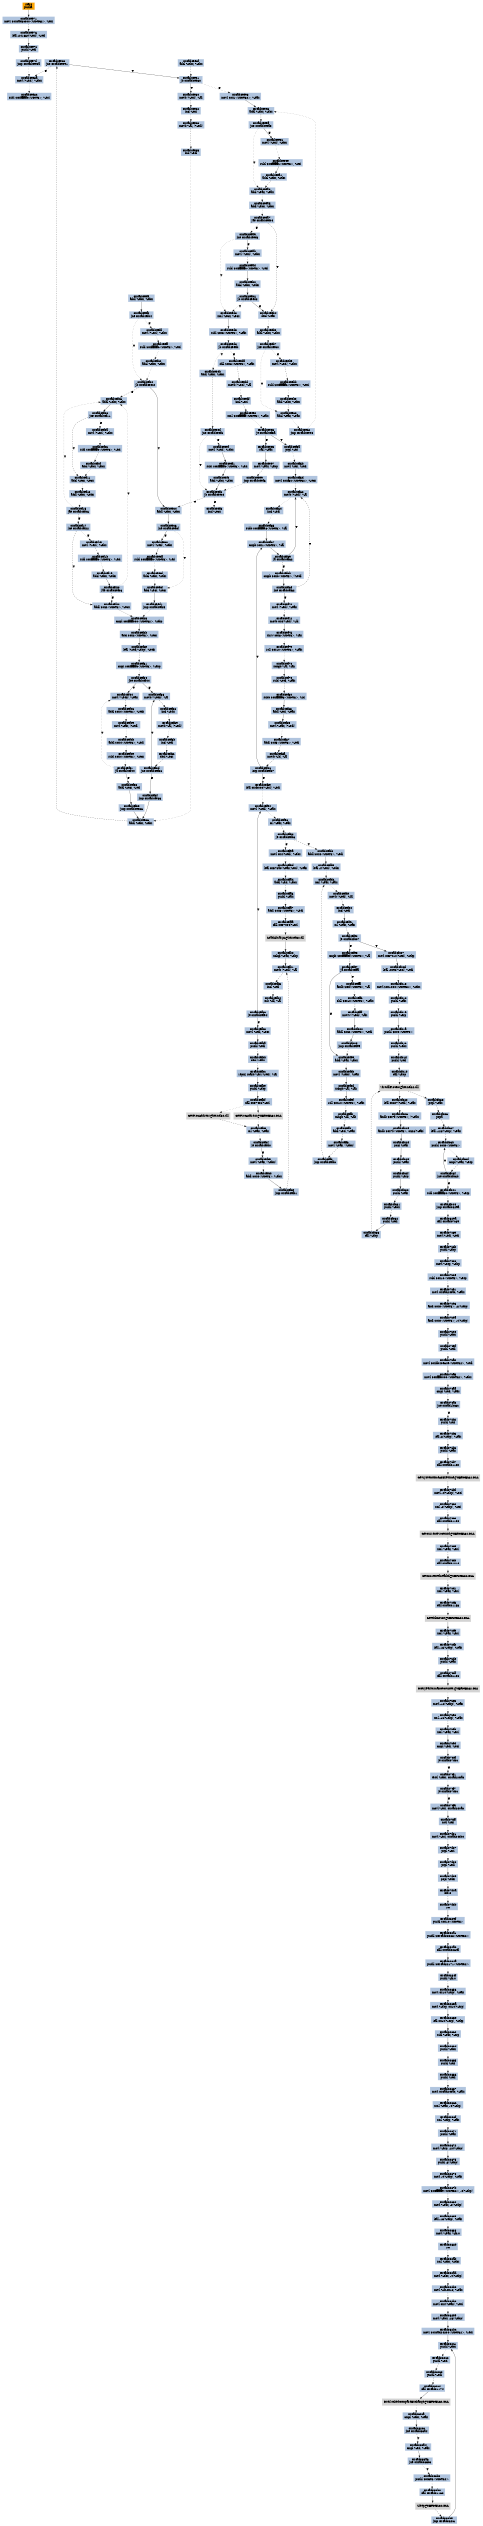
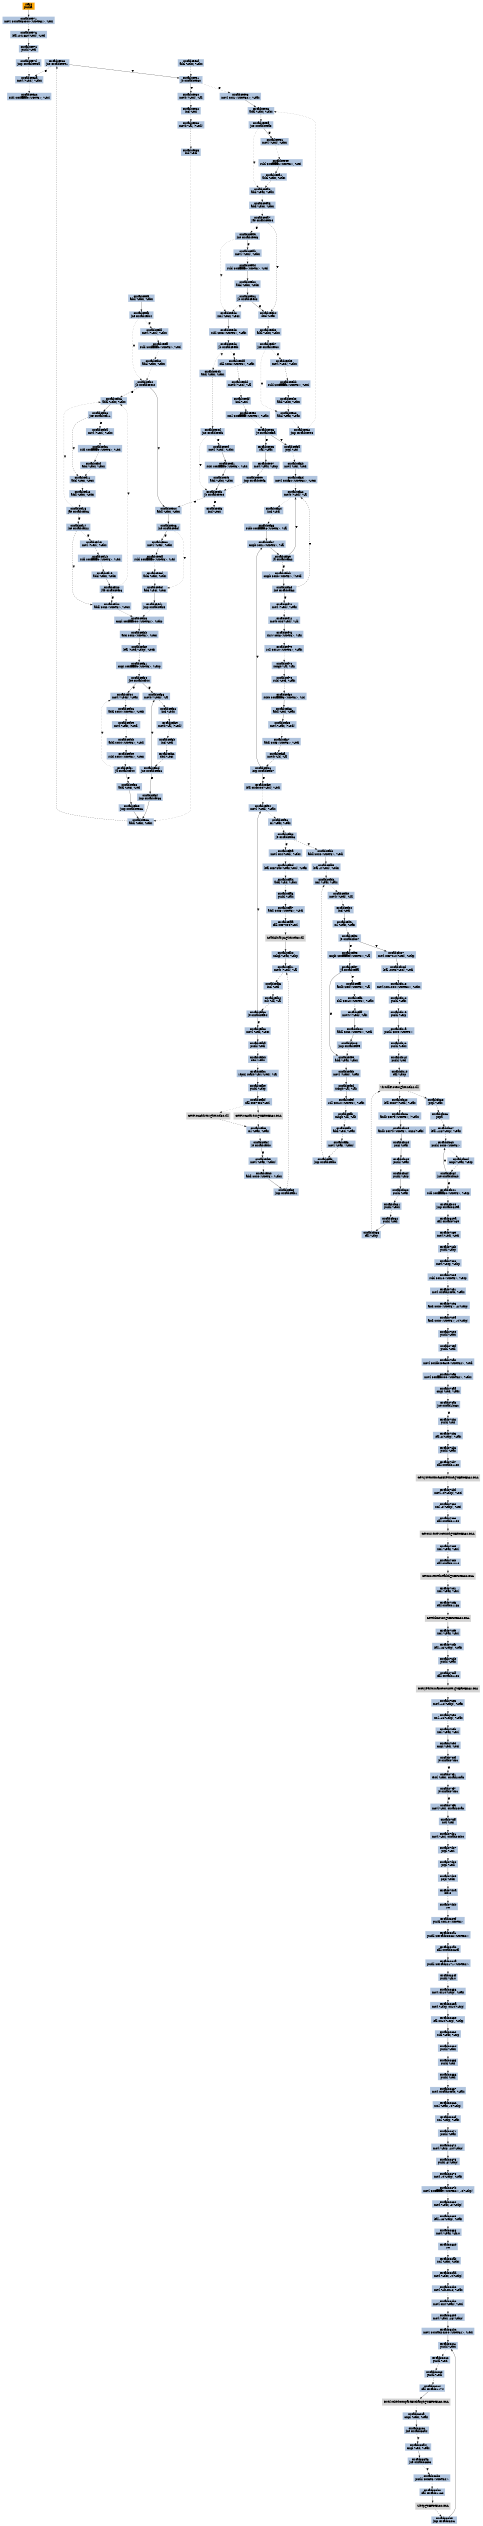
edge "0x4ad4efb4 orb %al, %al" -> "0x4ad4efb6 je 0x4ad4ef94": added
